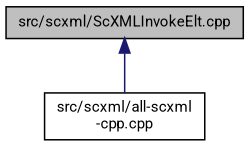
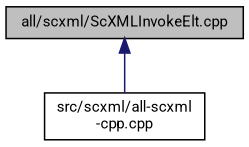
node "src/scxml/ScXMLInvokeElt.cpp": label "src/scxml/ScXMLInvokeElt.cpp" -> "all/scxml/ScXMLInvokeElt.cpp"
